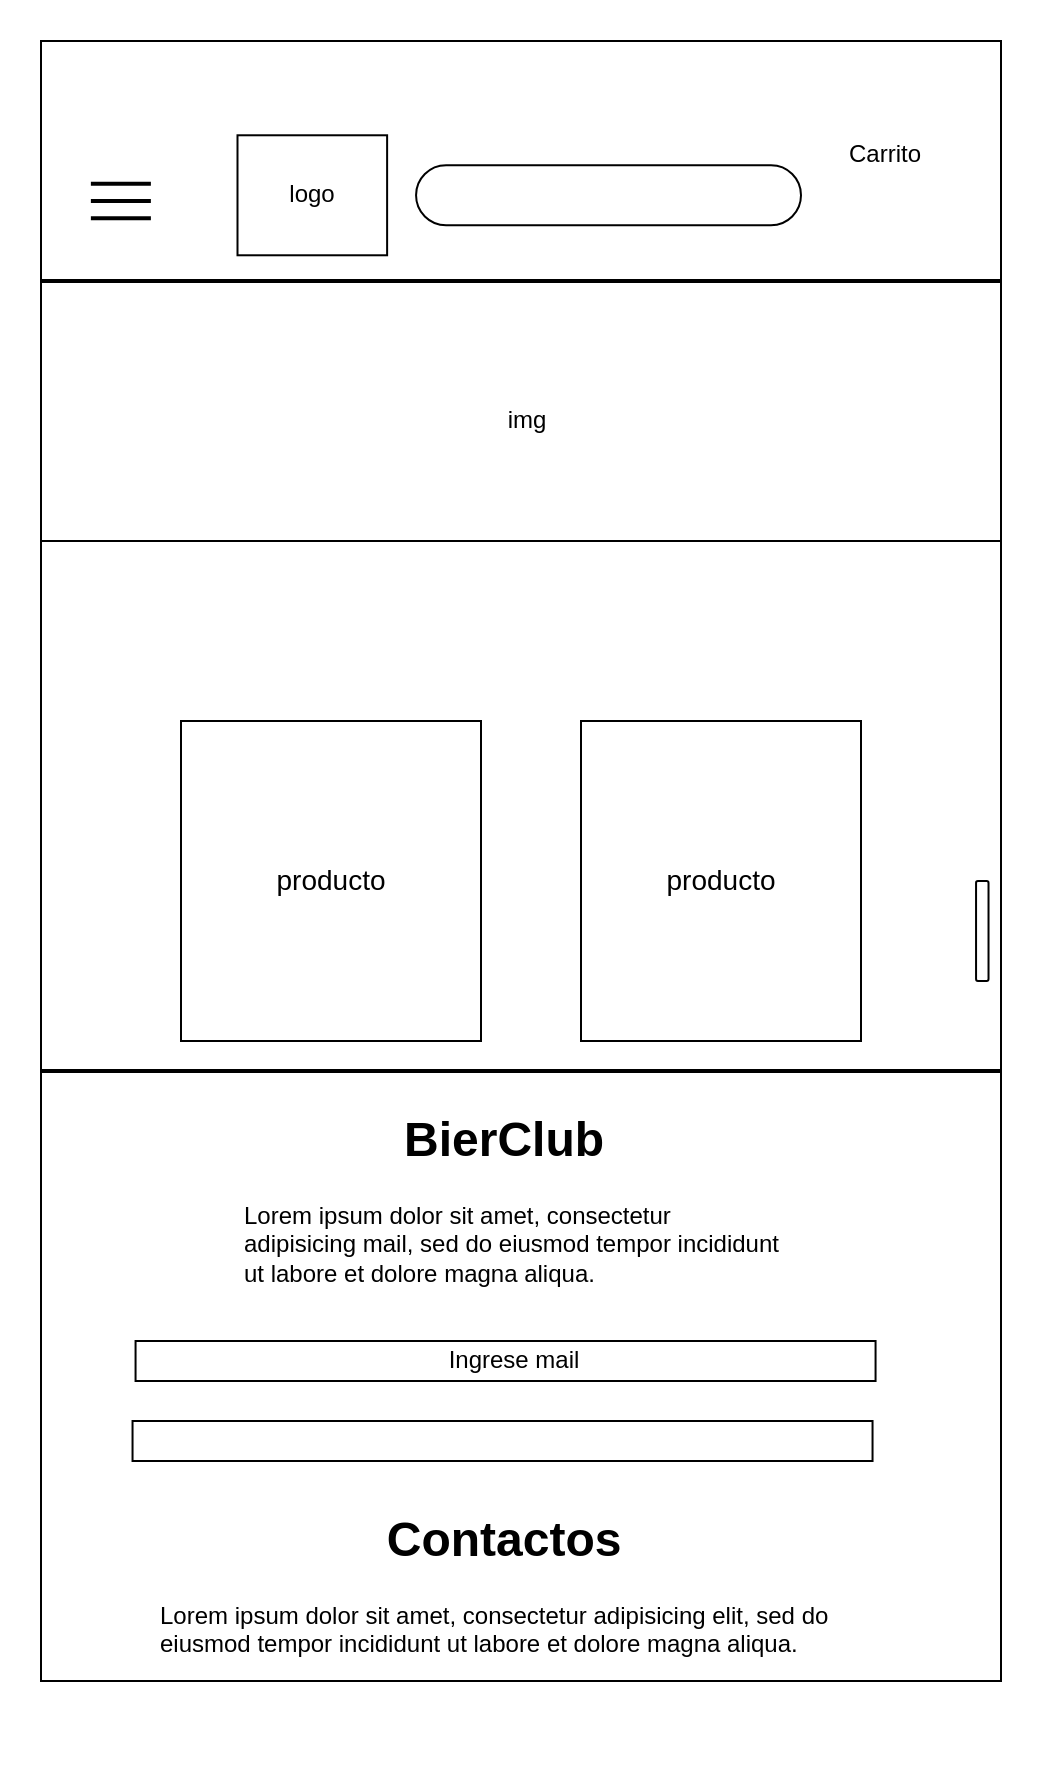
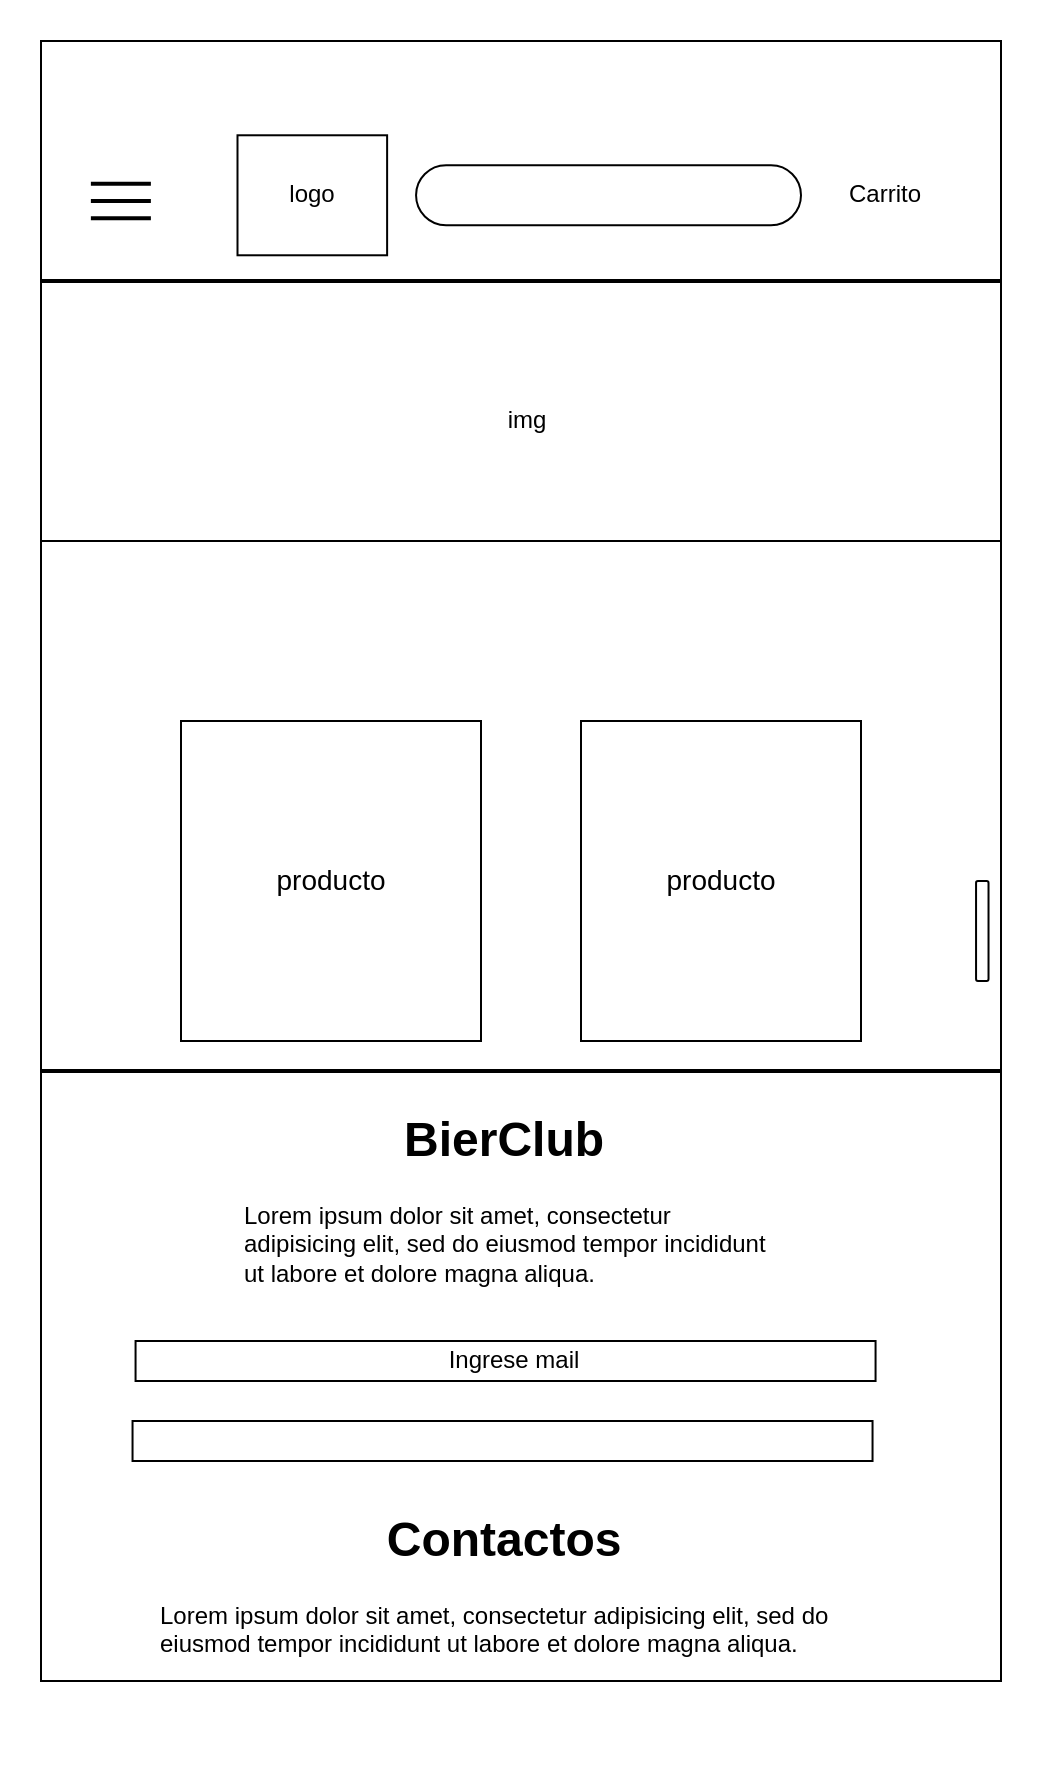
node "Carrito": moved (886, 155) -> (886, 195)
node "BierClubLorem ipsum dolor sit amet, consectetur adipisicing mail, sed do eiusmod tempor incididunt ut labore et dolore magna aliqua.": label "BierClubLorem ipsum dolor sit amet, consectetur adipisicing mail, sed do eiusmod tempor incididunt ut labore et dolore magna aliqua." -> "BierClubLorem ipsum dolor sit amet, consectetur adipisicing elit, sed do eiusmod tempor incididunt ut labore et dolore magna aliqua."
